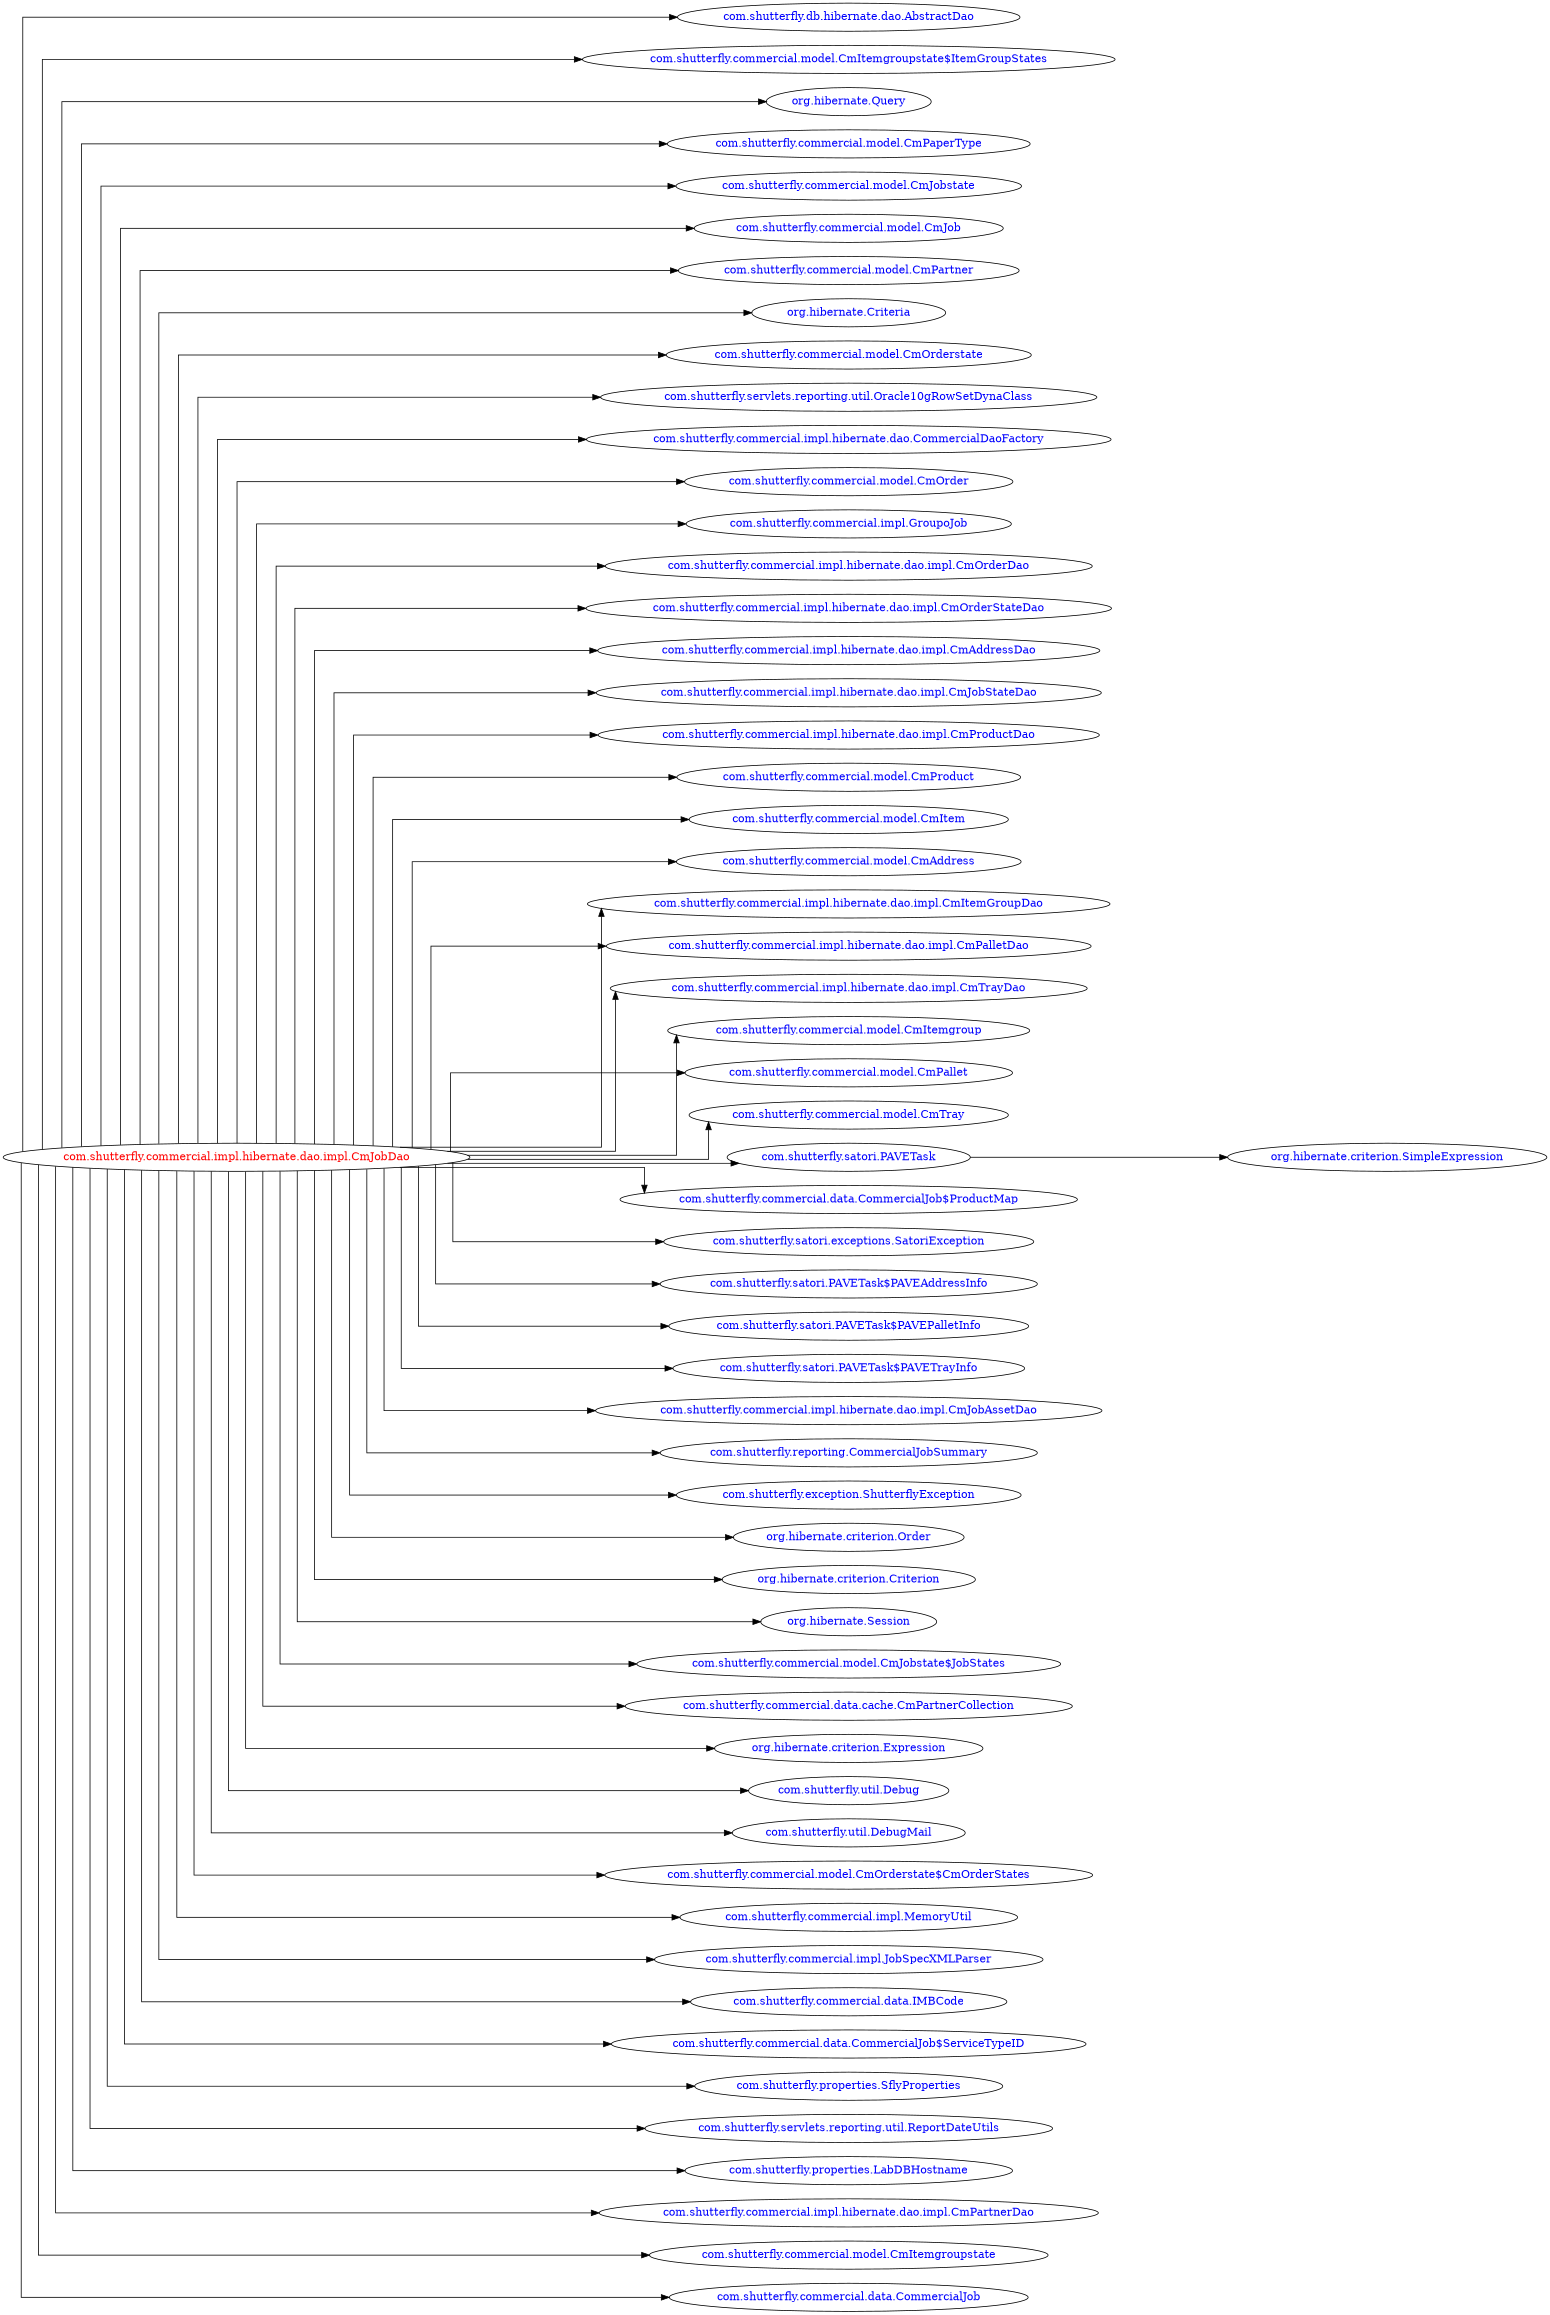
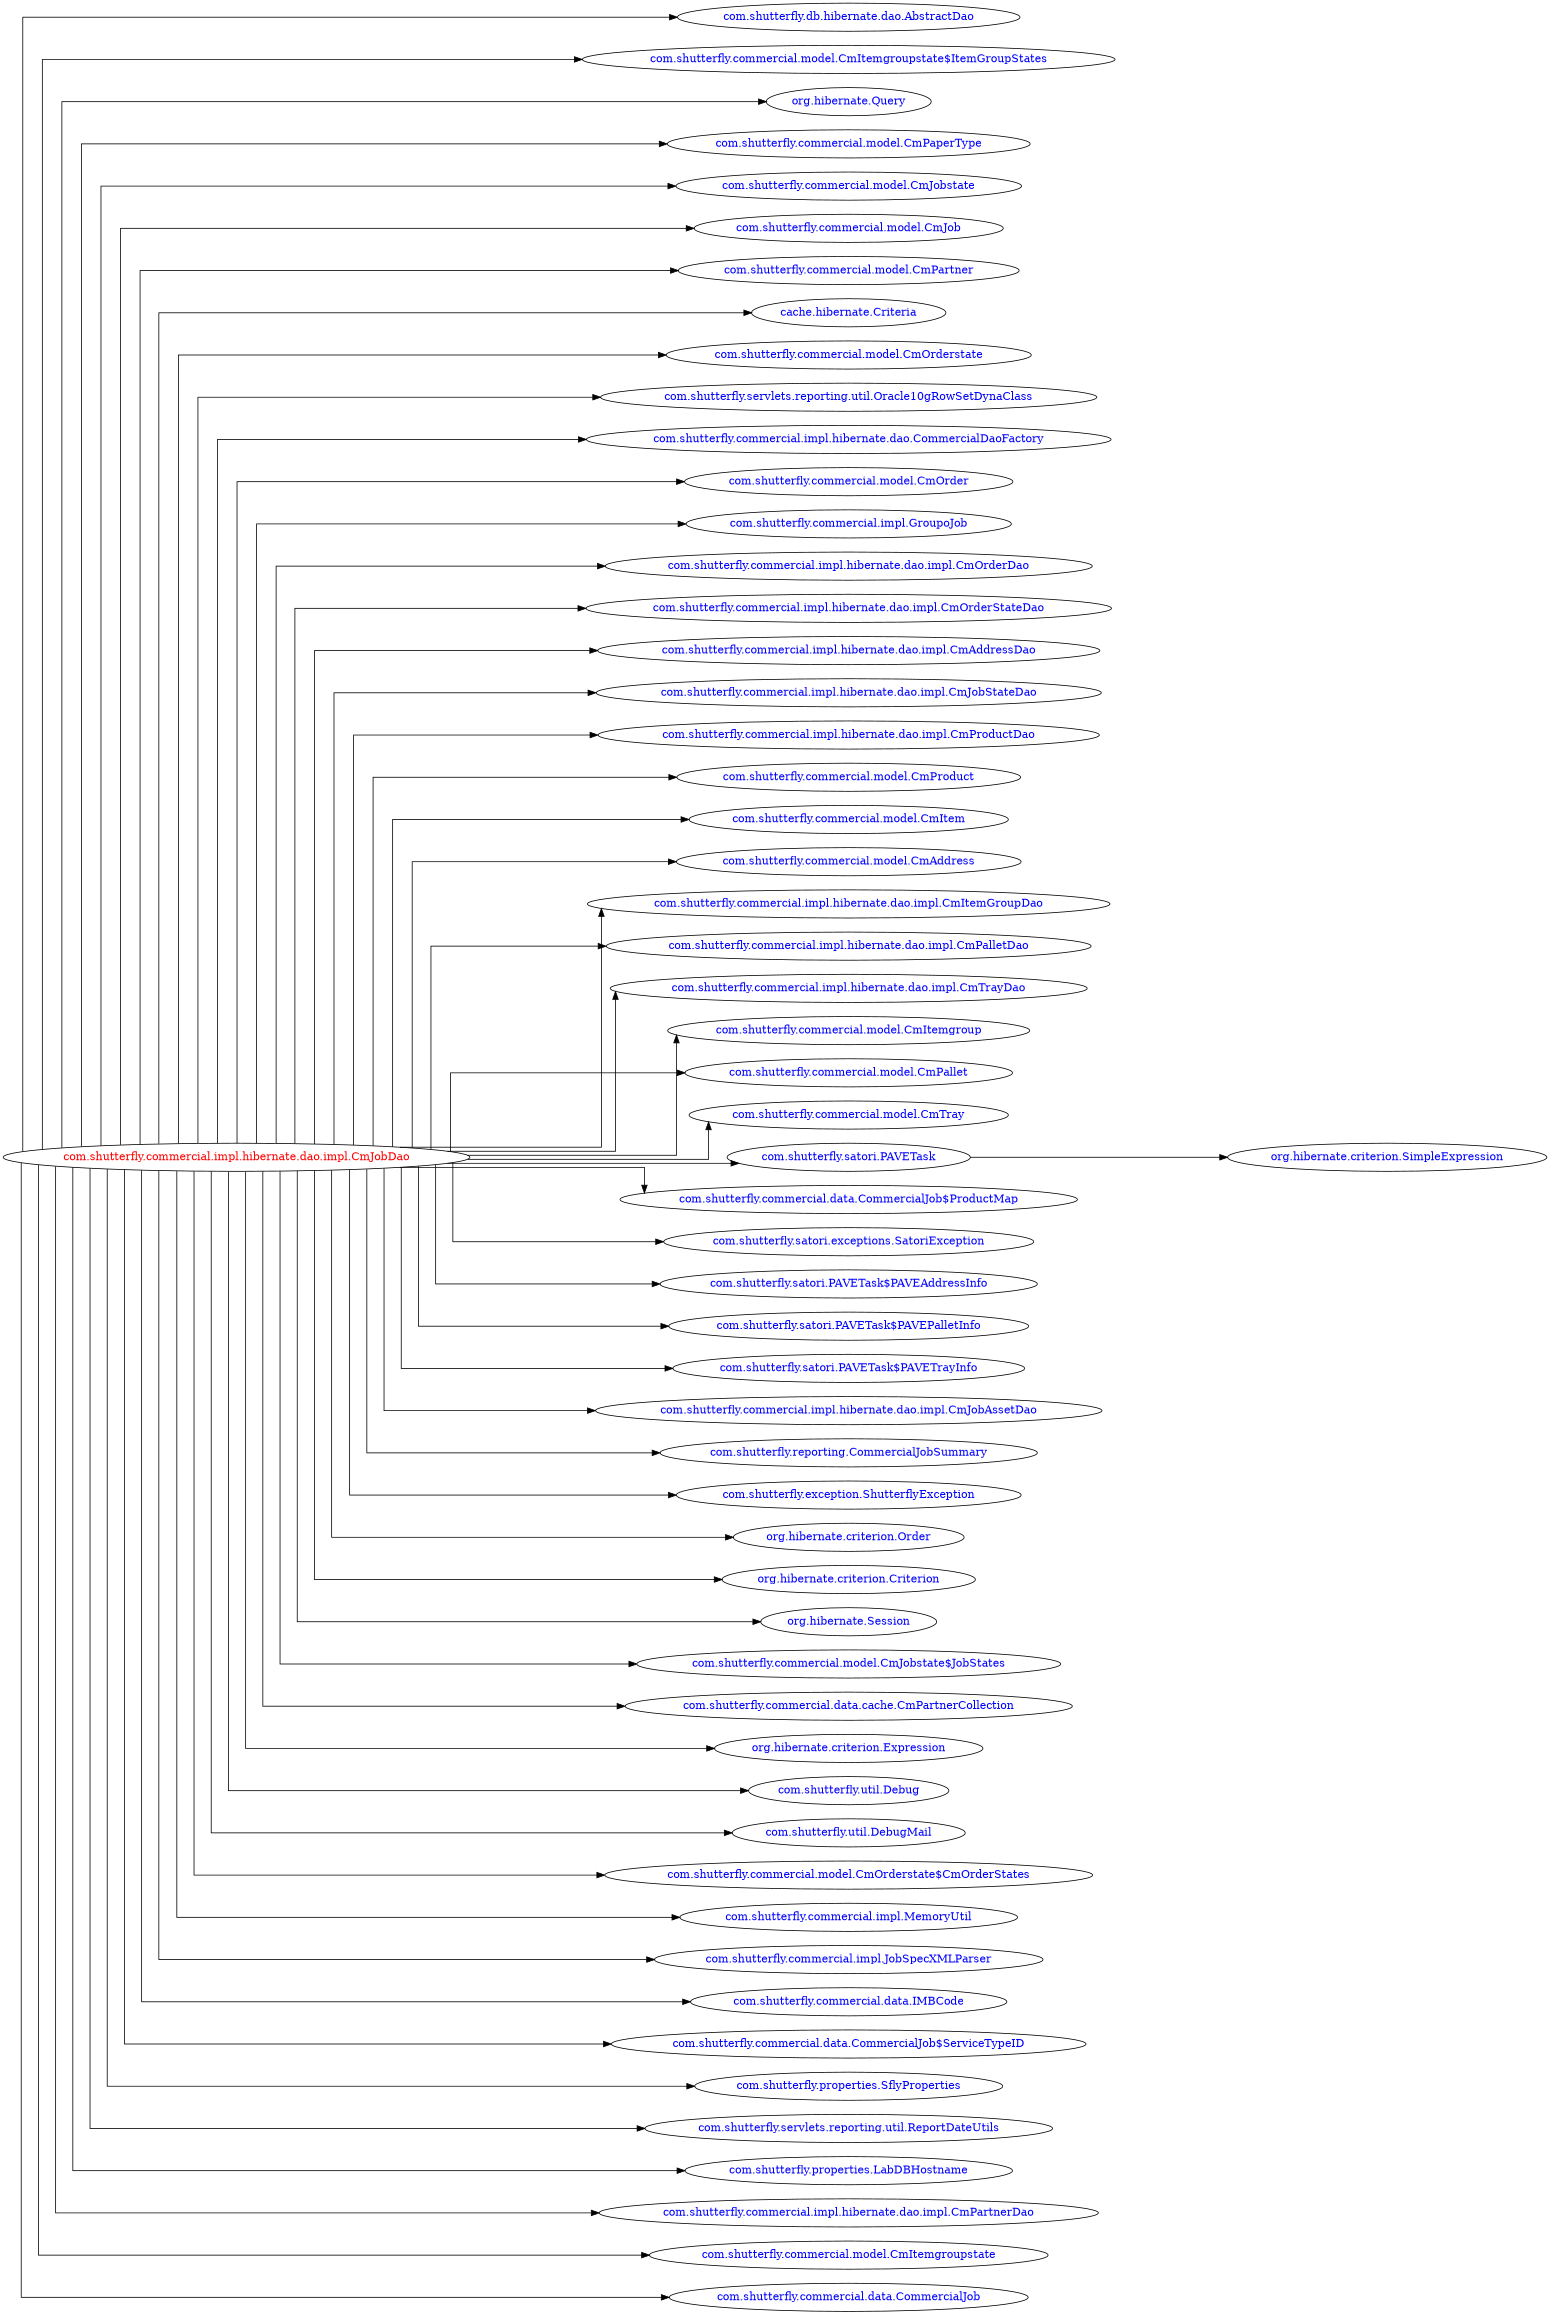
node "org.hibernate.Criteria": label "org.hibernate.Criteria" -> "cache.hibernate.Criteria"
